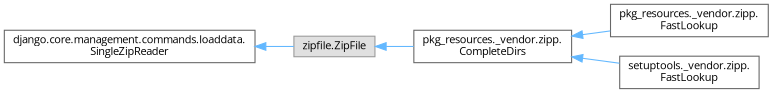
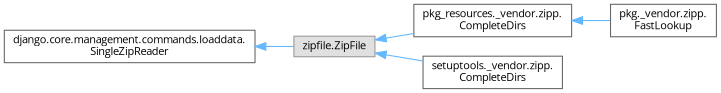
node "pkg_resources._vendor.zipp. FastLookup": removed
node "setuptools._vendor.zipp. CompleteDirs": added
node "setuptools._vendor.zipp. FastLookup": label "setuptools._vendor.zipp. FastLookup" -> "pkg._vendor.zipp. FastLookup"
